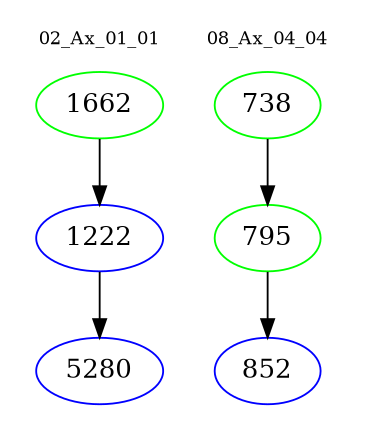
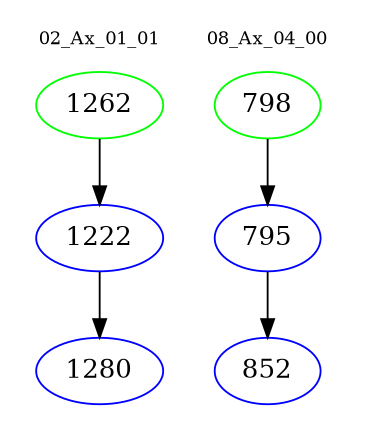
cluster "08_Ax_04_04": label "08_Ax_04_04" -> "08_Ax_04_00"
node "1662": label "1662" -> "1262"
node "738": label "738" -> "798"
node "795": color green -> blue
node "5280": label "5280" -> "1280"
